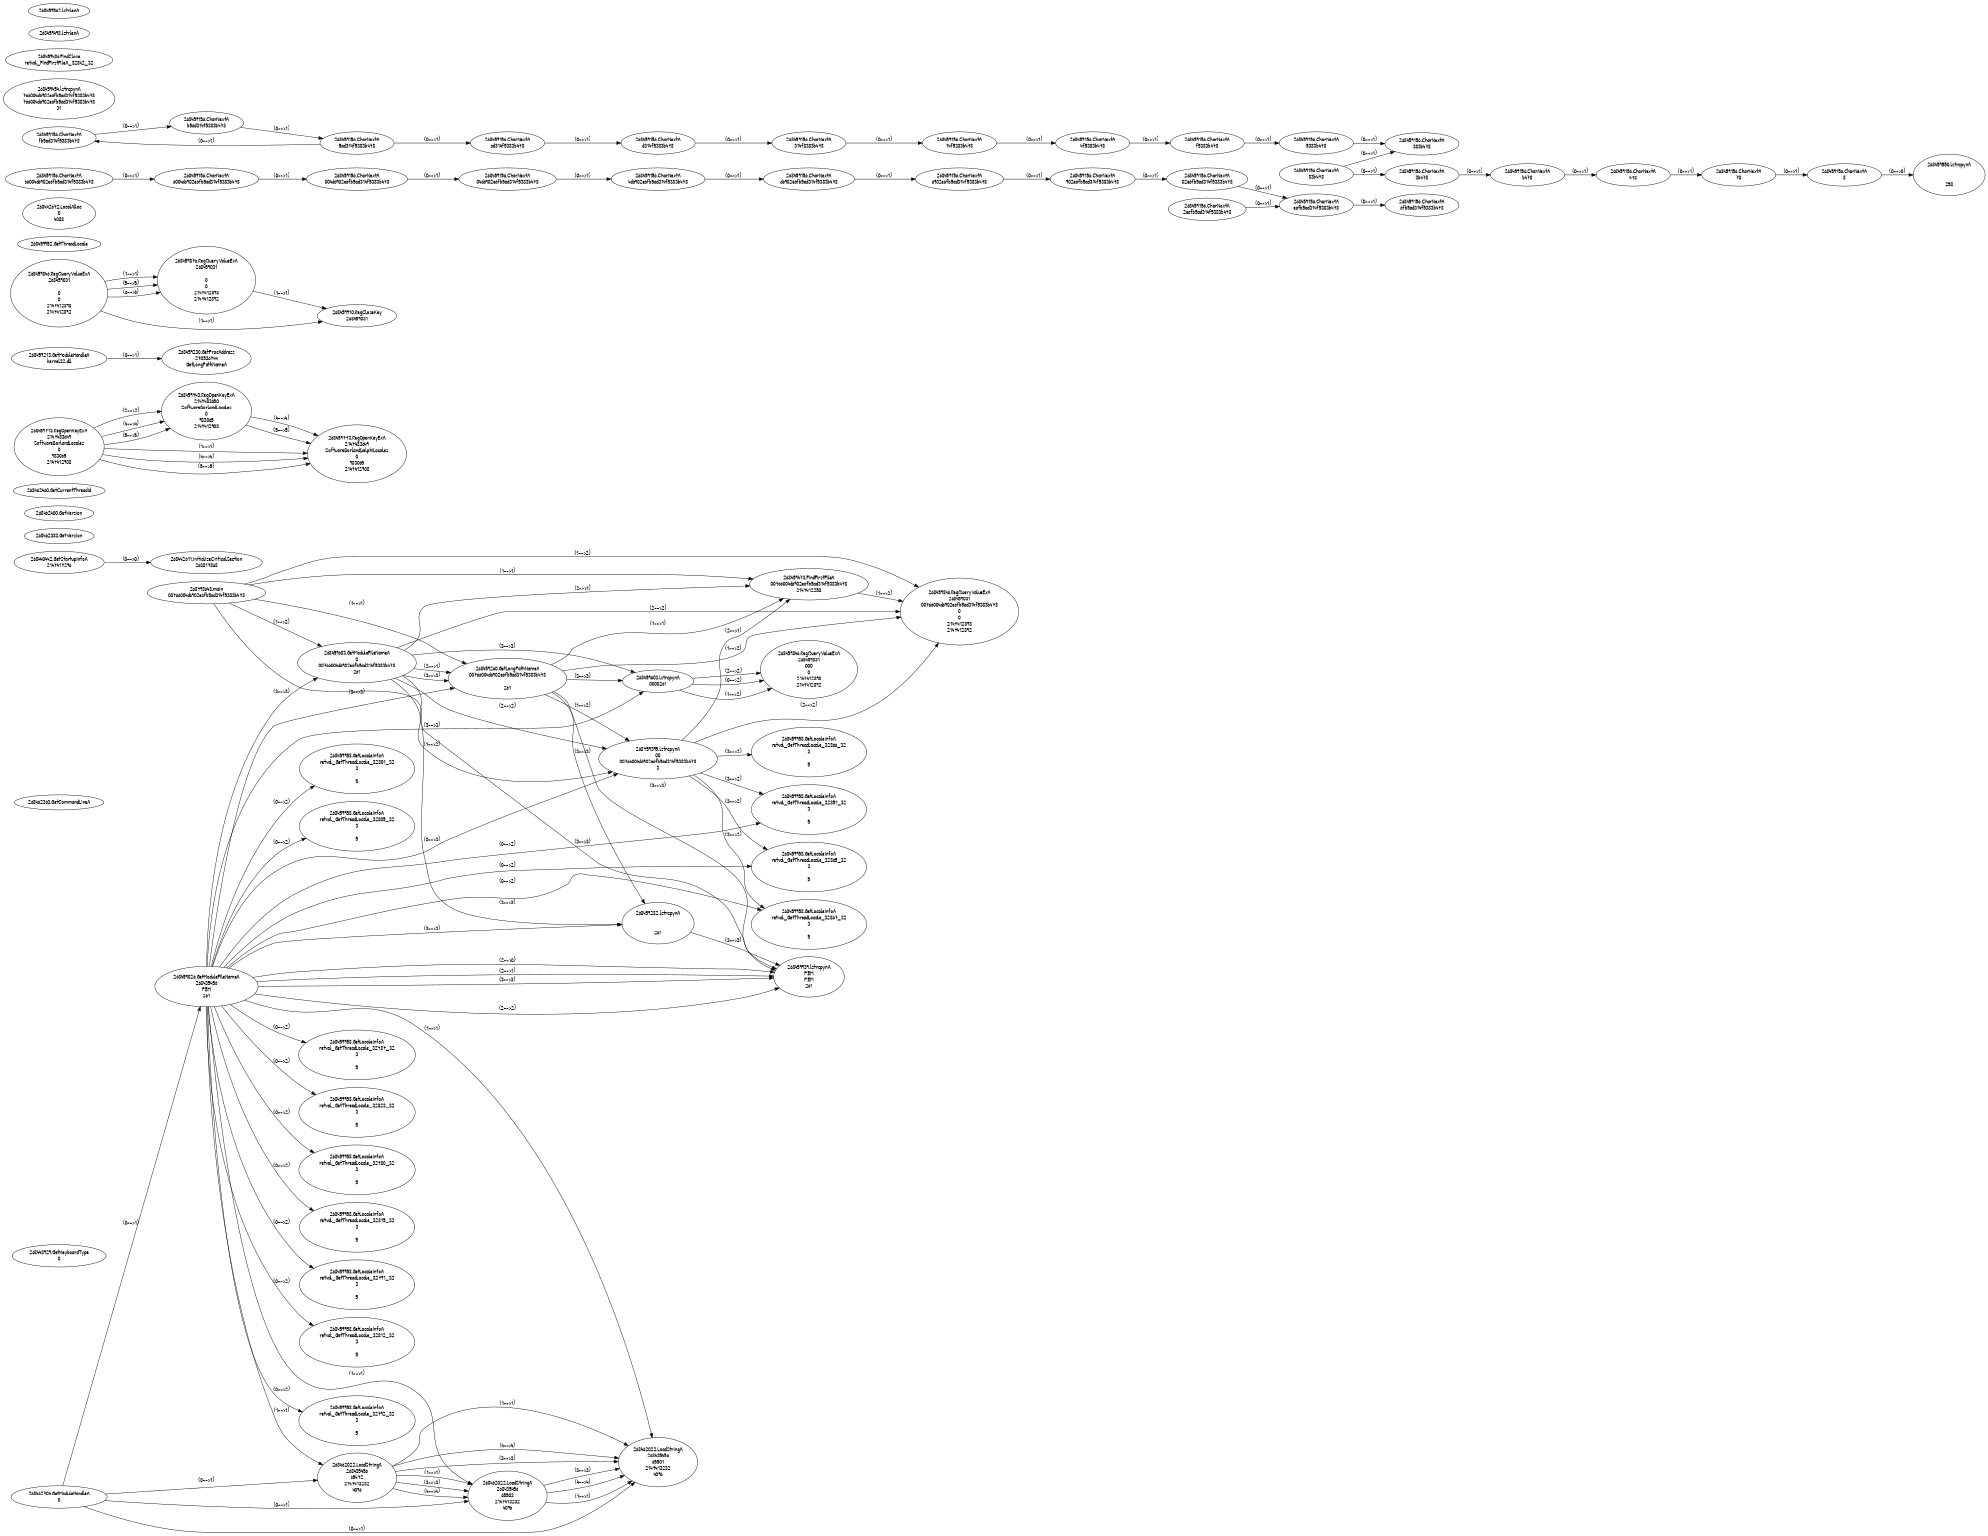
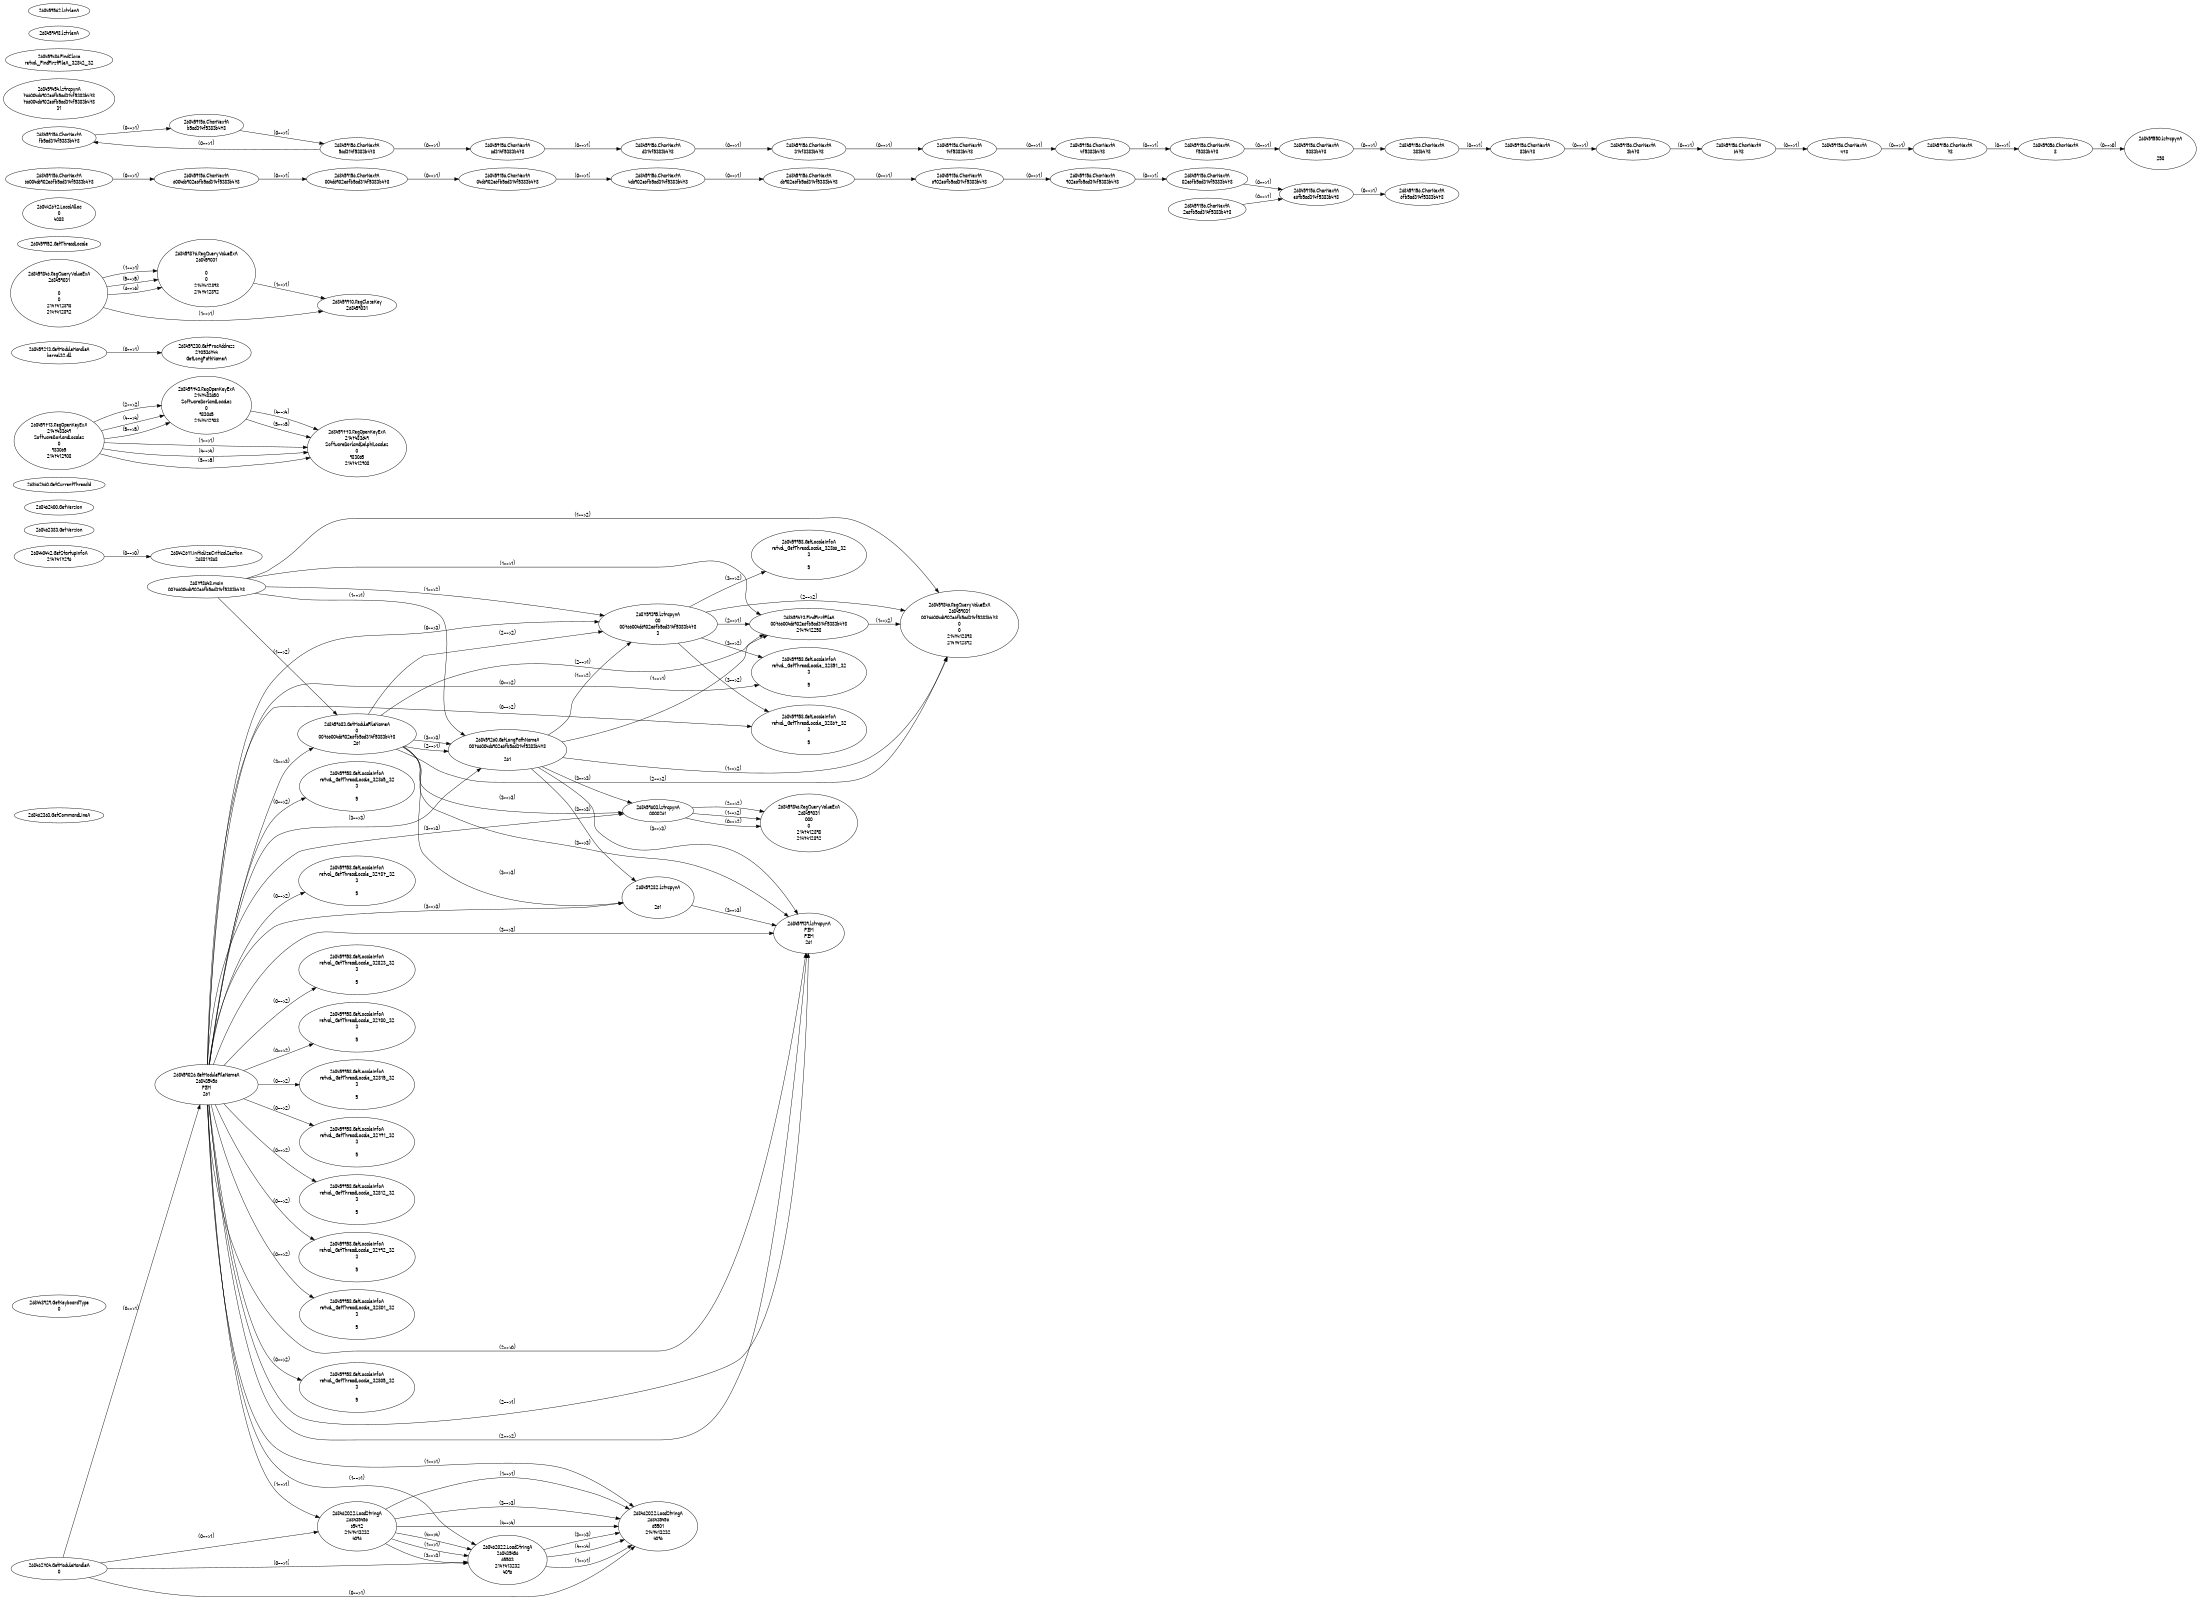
edge "268459156.CharNextA 83b478" -> "268459156.CharNextA 383b478": reversed
node "268459156.CharNextA 8": label "268459156.CharNextA 8" -> "268459056.CharNextA 8"
edge "268759395.lstrcpynA 00 00766004d6902e6fb5ad314f5383b478 3" -> "268459958.GetLocaleInfoA retval_GetThreadLocale_32865_32 3 5": removed, label "(3-->2)"
